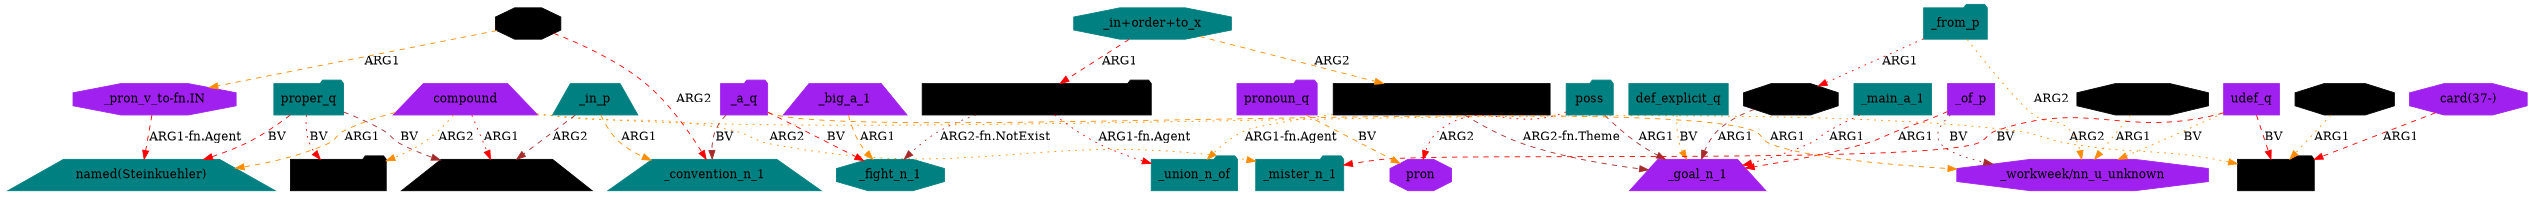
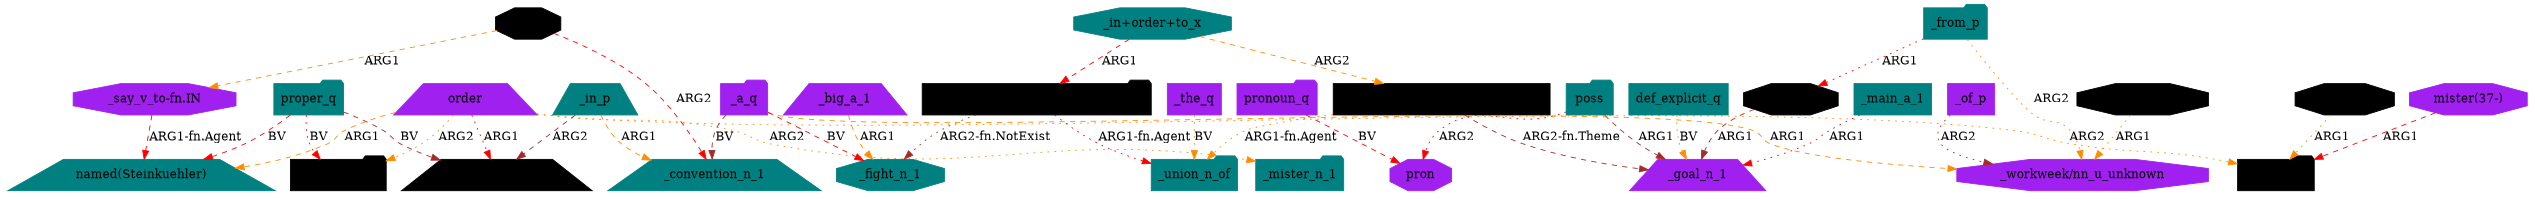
node "_pron_v_to-fn.IN": label "_pron_v_to-fn.IN" -> "_say_v_to-fn.IN"
node "compound": label "compound" -> "order"
node "_the_q": added
node "udef_q": removed
node "card(37-)": label "card(37-)" -> "mister(37-)"
edge "pronoun_q" -> "pron": color darkorange -> red
edge "_of_p" -> "_workweek/nn_u_unknown": label "BV" -> "ARG2"
edge "_of_p" -> "_goal_n_1": removed, label "ARG1"
